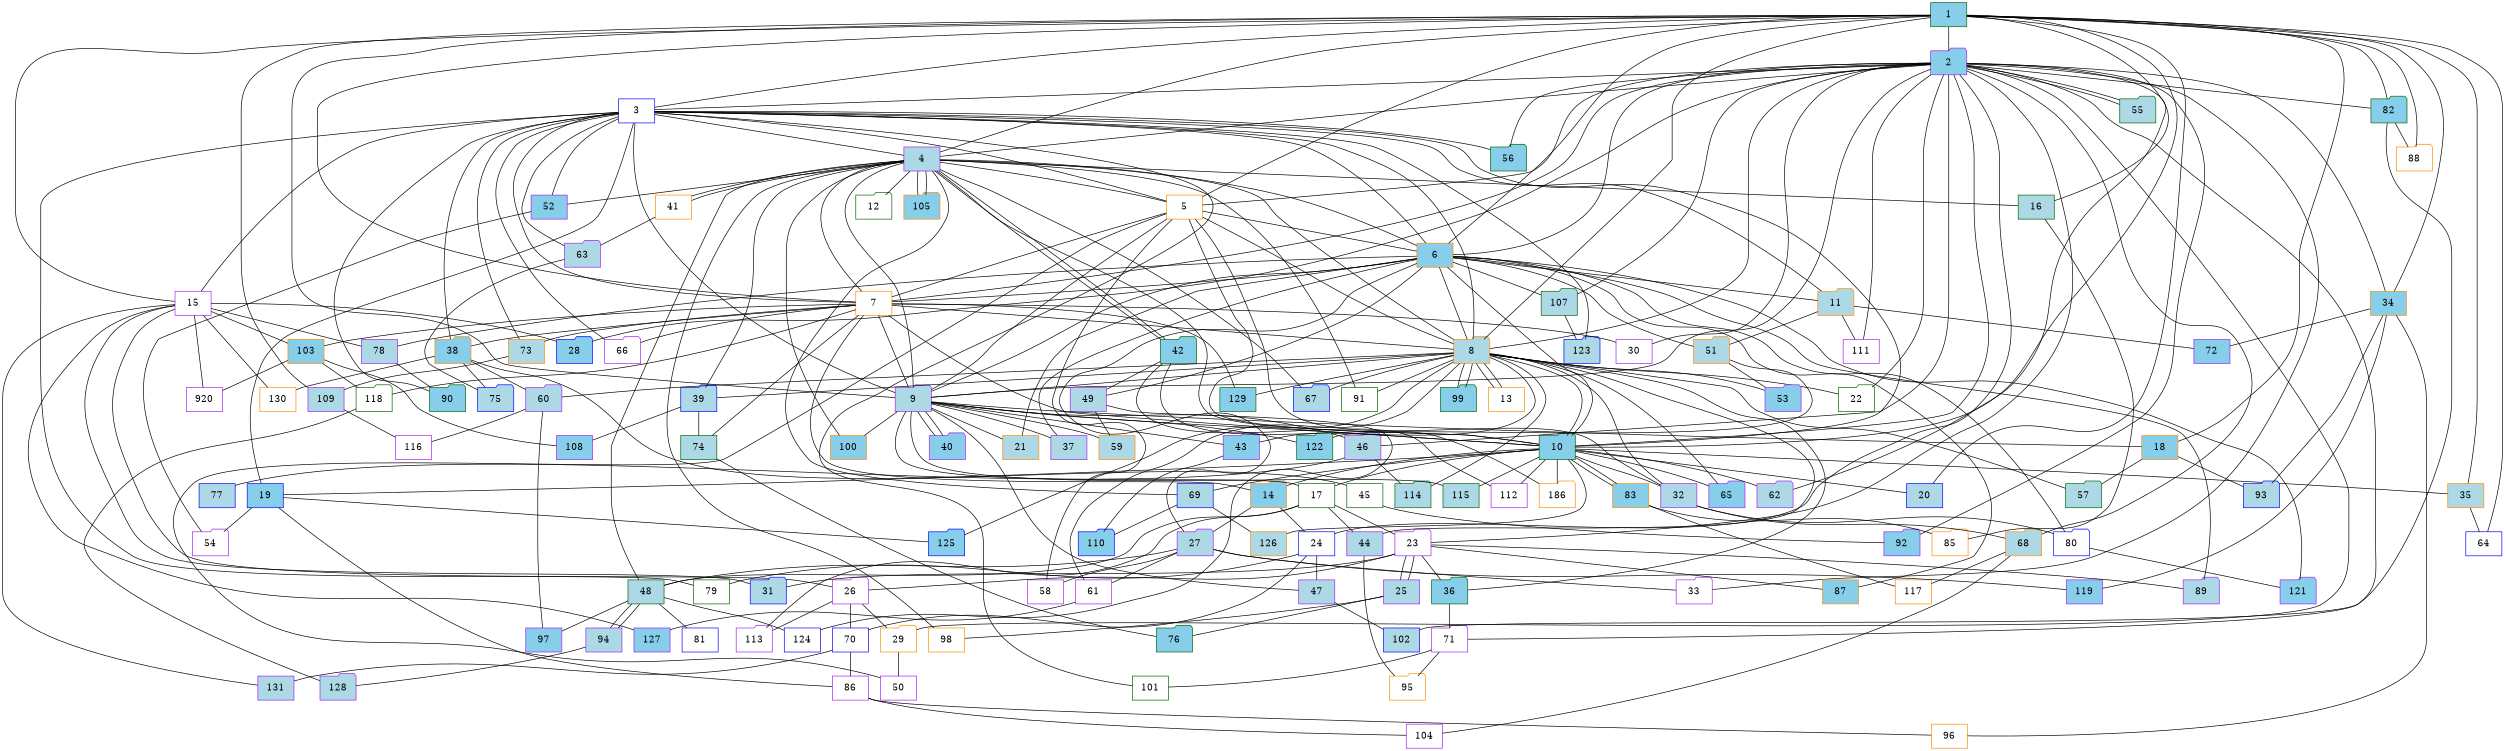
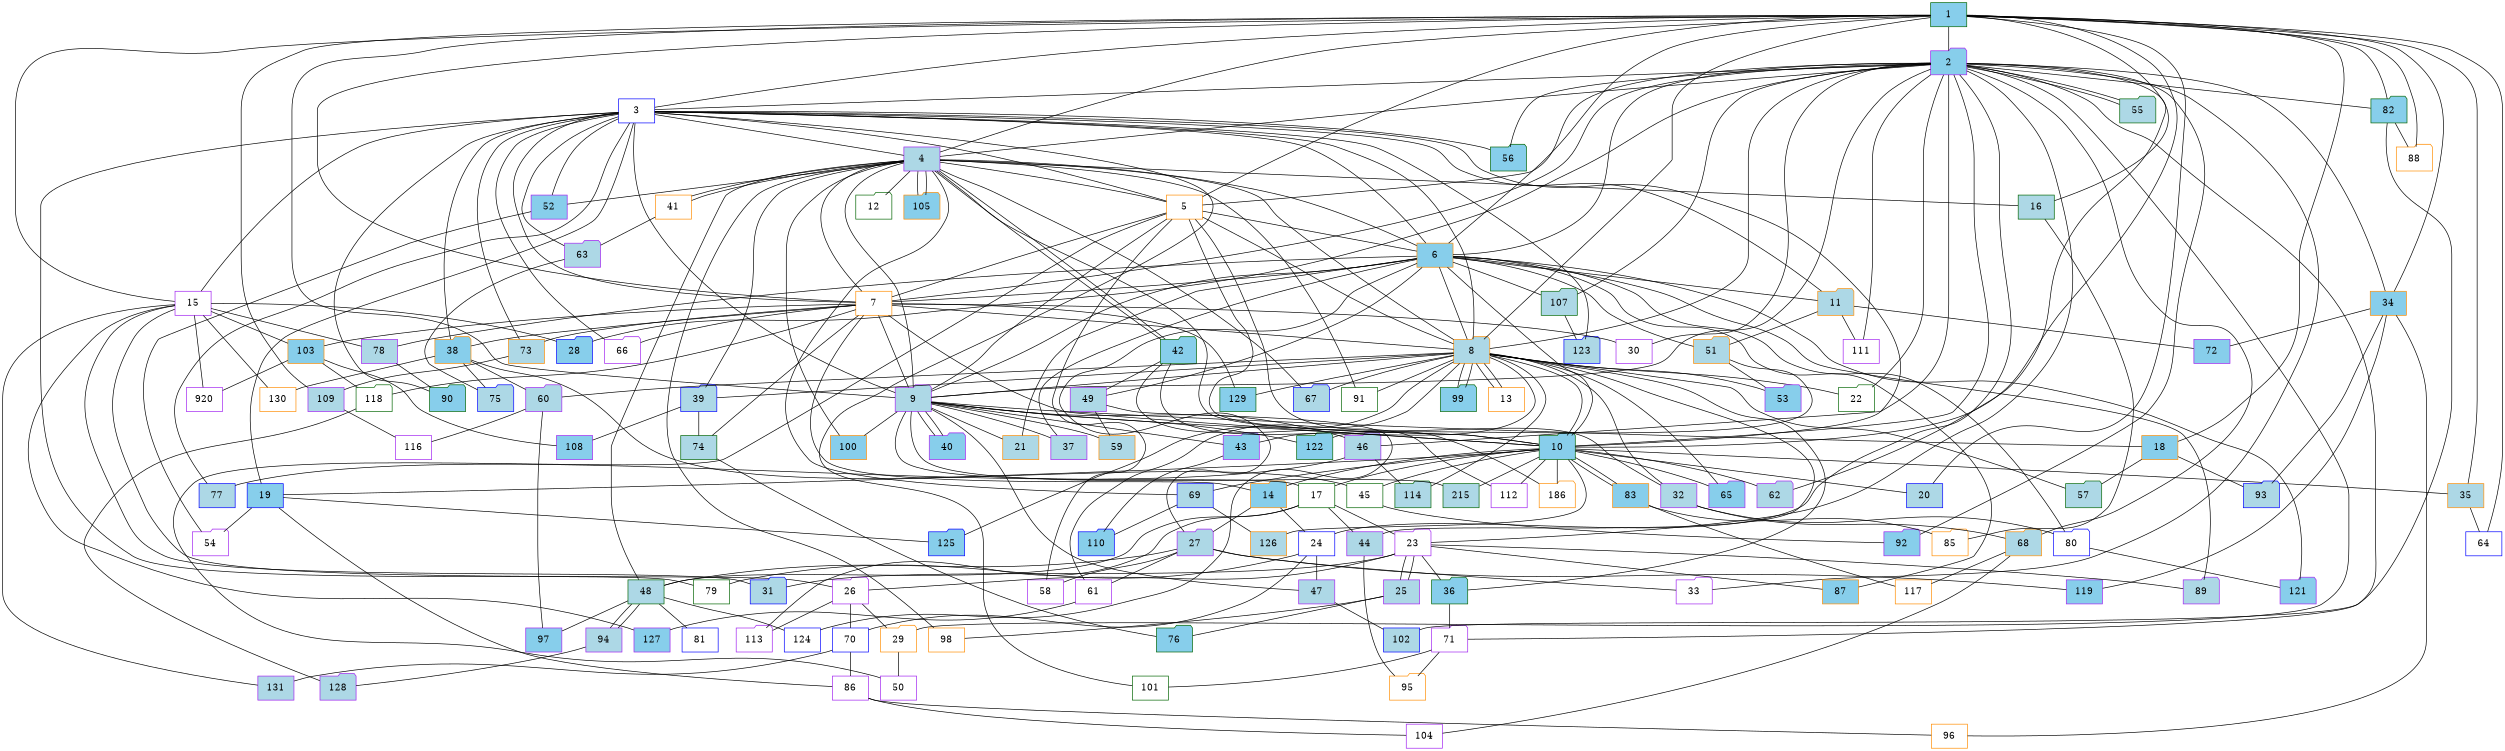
edge "3" -- "77": added
edge "10" -- "32": now "10" -- "45"
node "115": label "115" -> "215"
